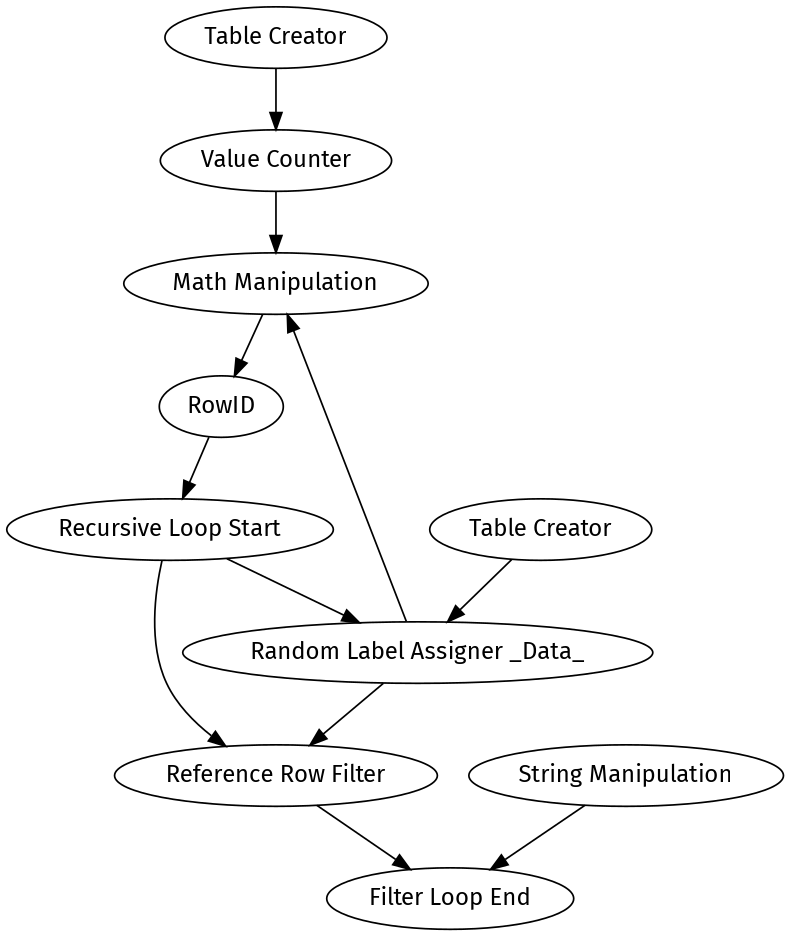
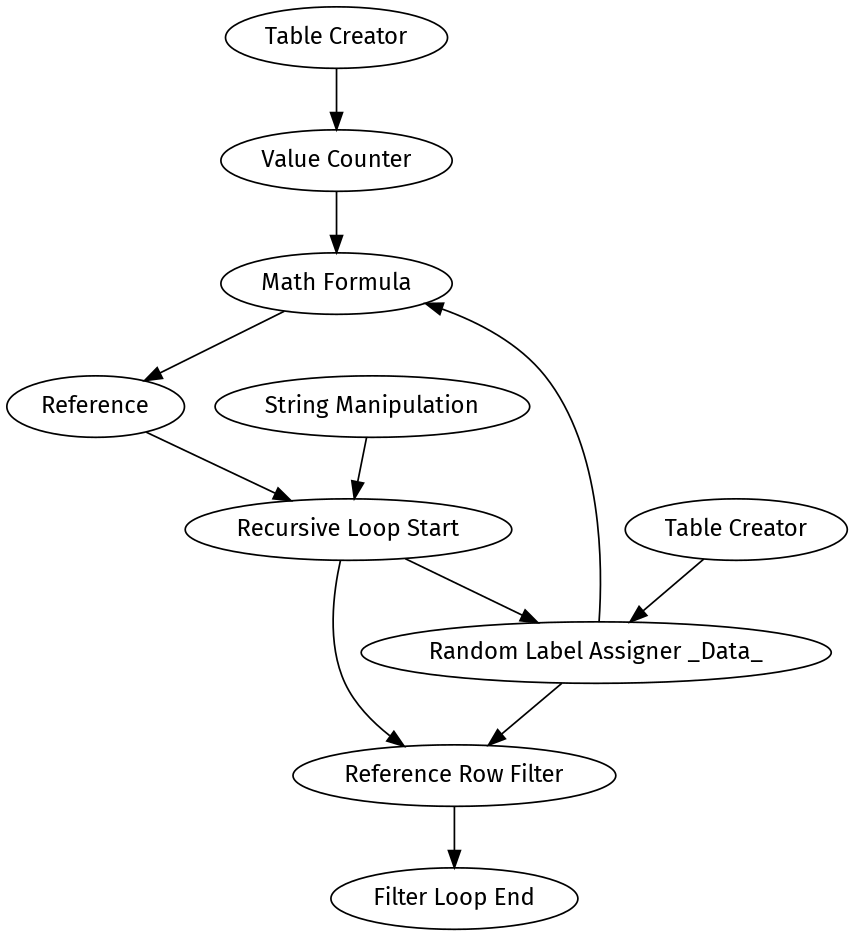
node "Math Manipulation": label "Math Manipulation" -> "Math Formula"
node "RowID": label "RowID" -> "Reference"
edge "String Manipulation" -> "Filter Loop End": now "String Manipulation" -> "Recursive Loop Start"
